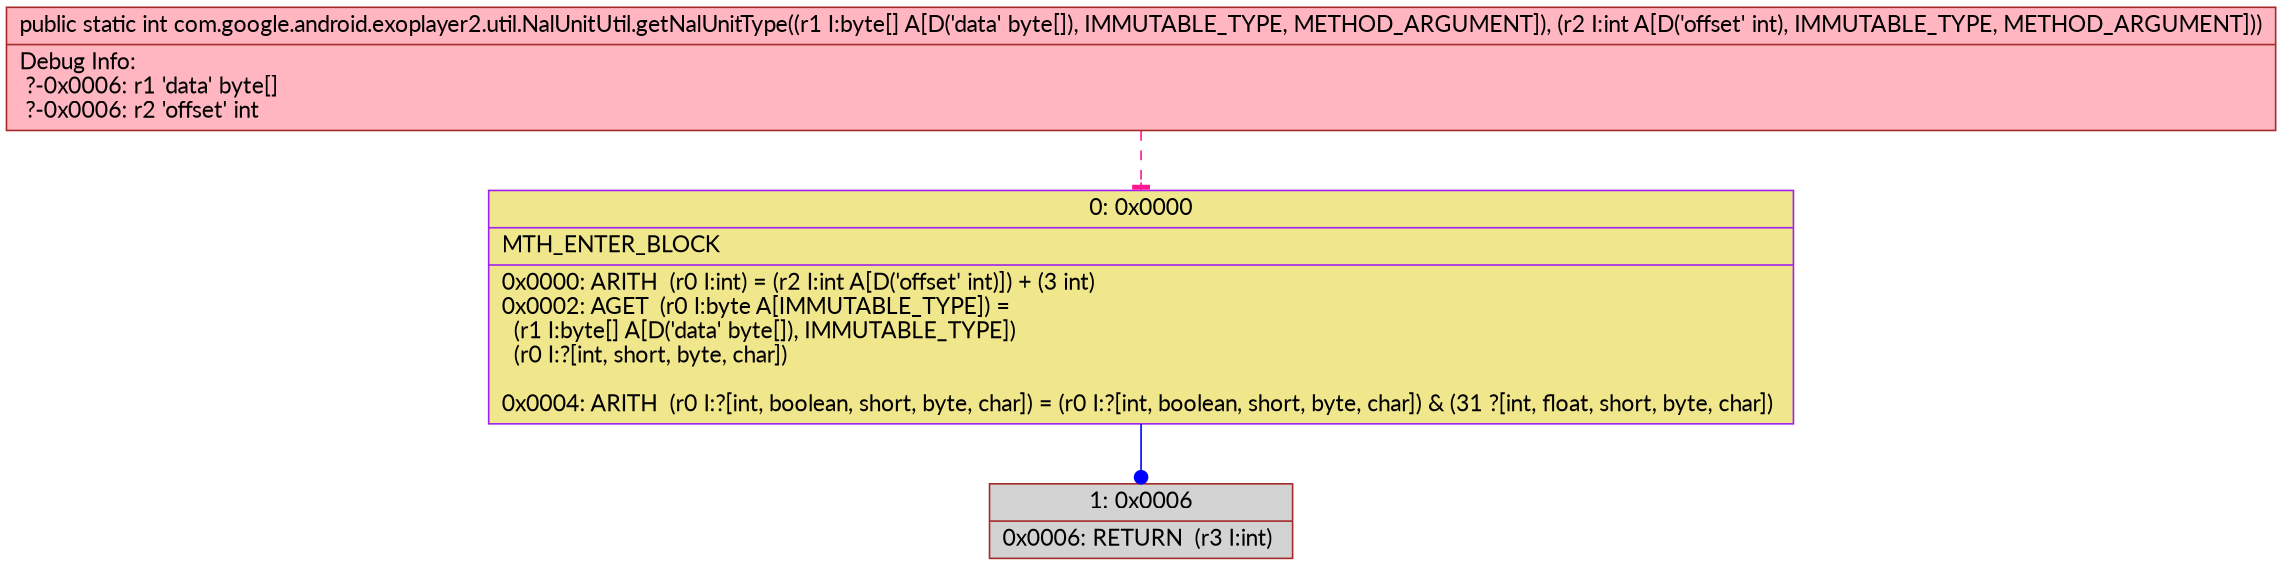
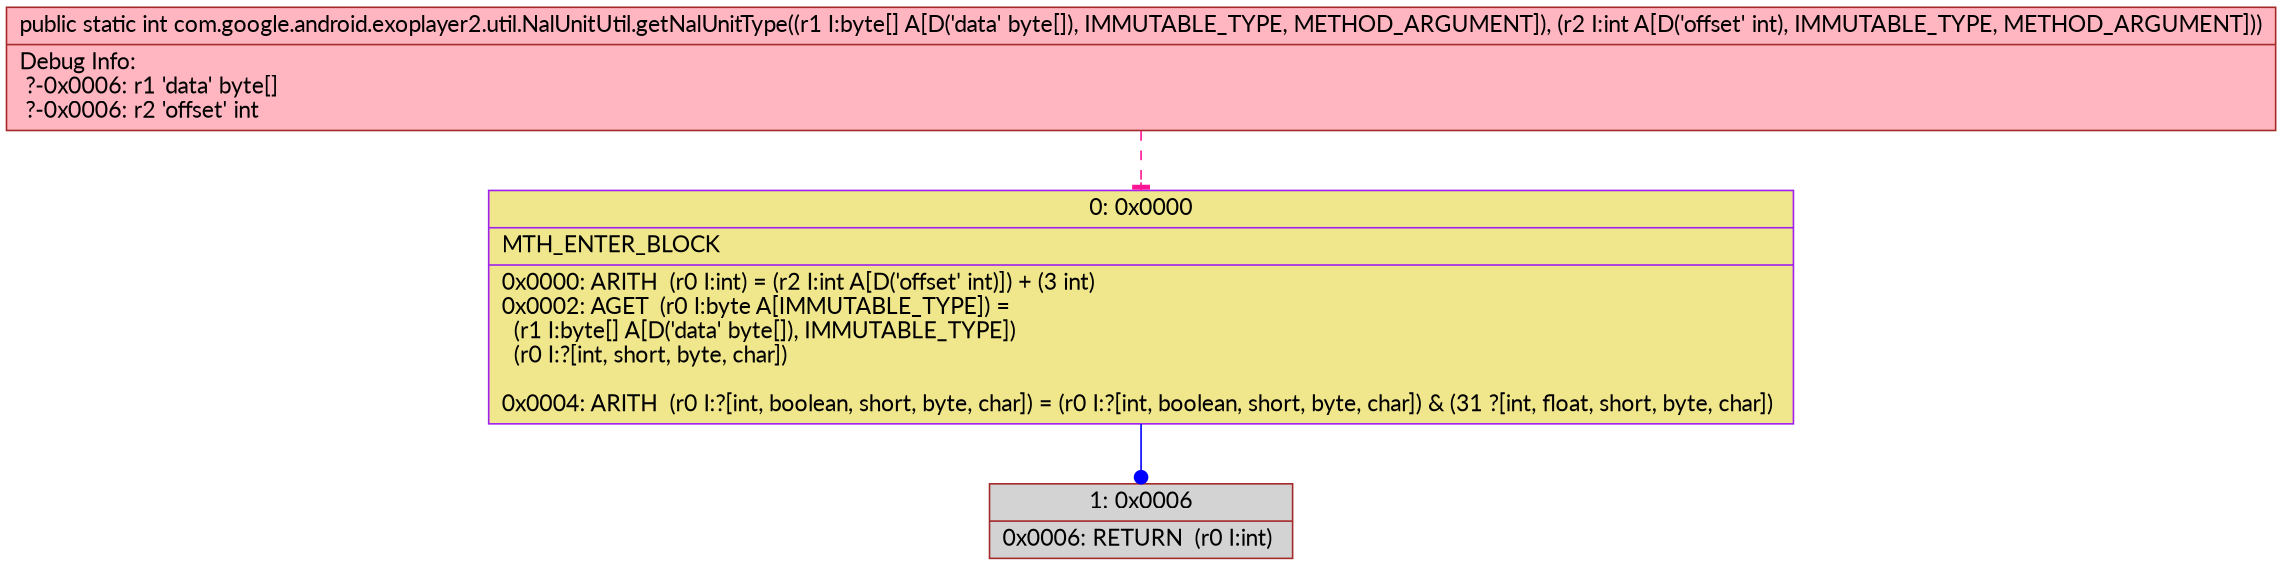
node "1: 0x0006": text "0x0006: RETURN  (r3 I:int)" -> "0x0006: RETURN  (r0 I:int)"
